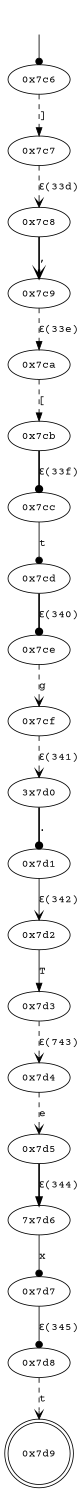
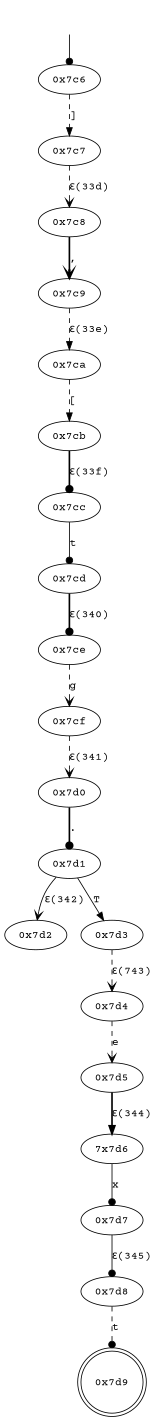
node "3x7d0": label "3x7d0" -> "0x7d0"
edge "0x7d2" -> "0x7d3": now "0x7d1" -> "0x7d3"
edge "0x7d8" -> "0x7d9": arrowhead vee -> dot
